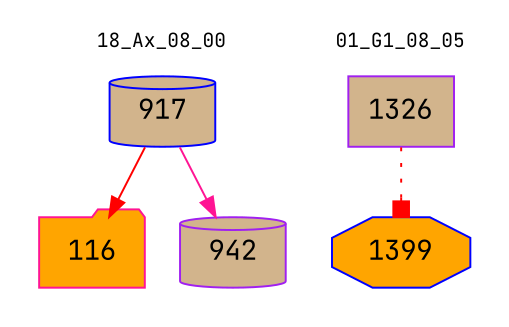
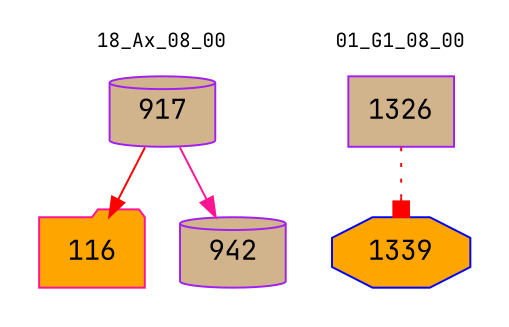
cluster "01_G1_08_05": label "01_G1_08_05" -> "01_G1_08_00"
node "917": color blue -> purple
node "1399": label "1399" -> "1339"
